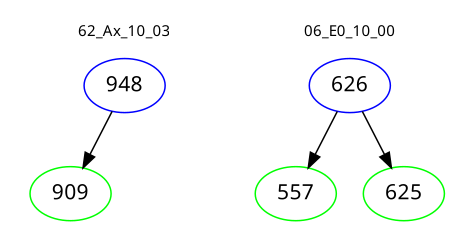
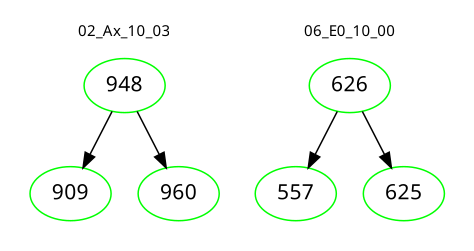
cluster "62_Ax_10_03": label "62_Ax_10_03" -> "02_Ax_10_03"
node "948": color blue -> green
node "626": color blue -> green
node "960": added
